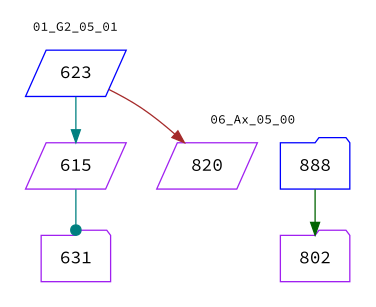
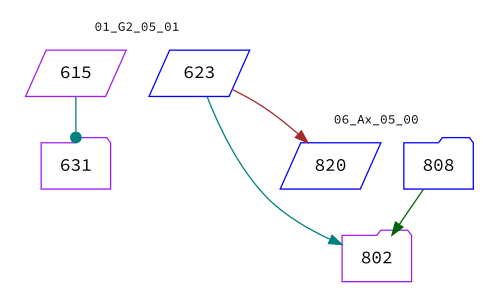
edge "623" -> "615": now "623" -> "802"
node "820": color purple -> blue
node "888": label "888" -> "808"
